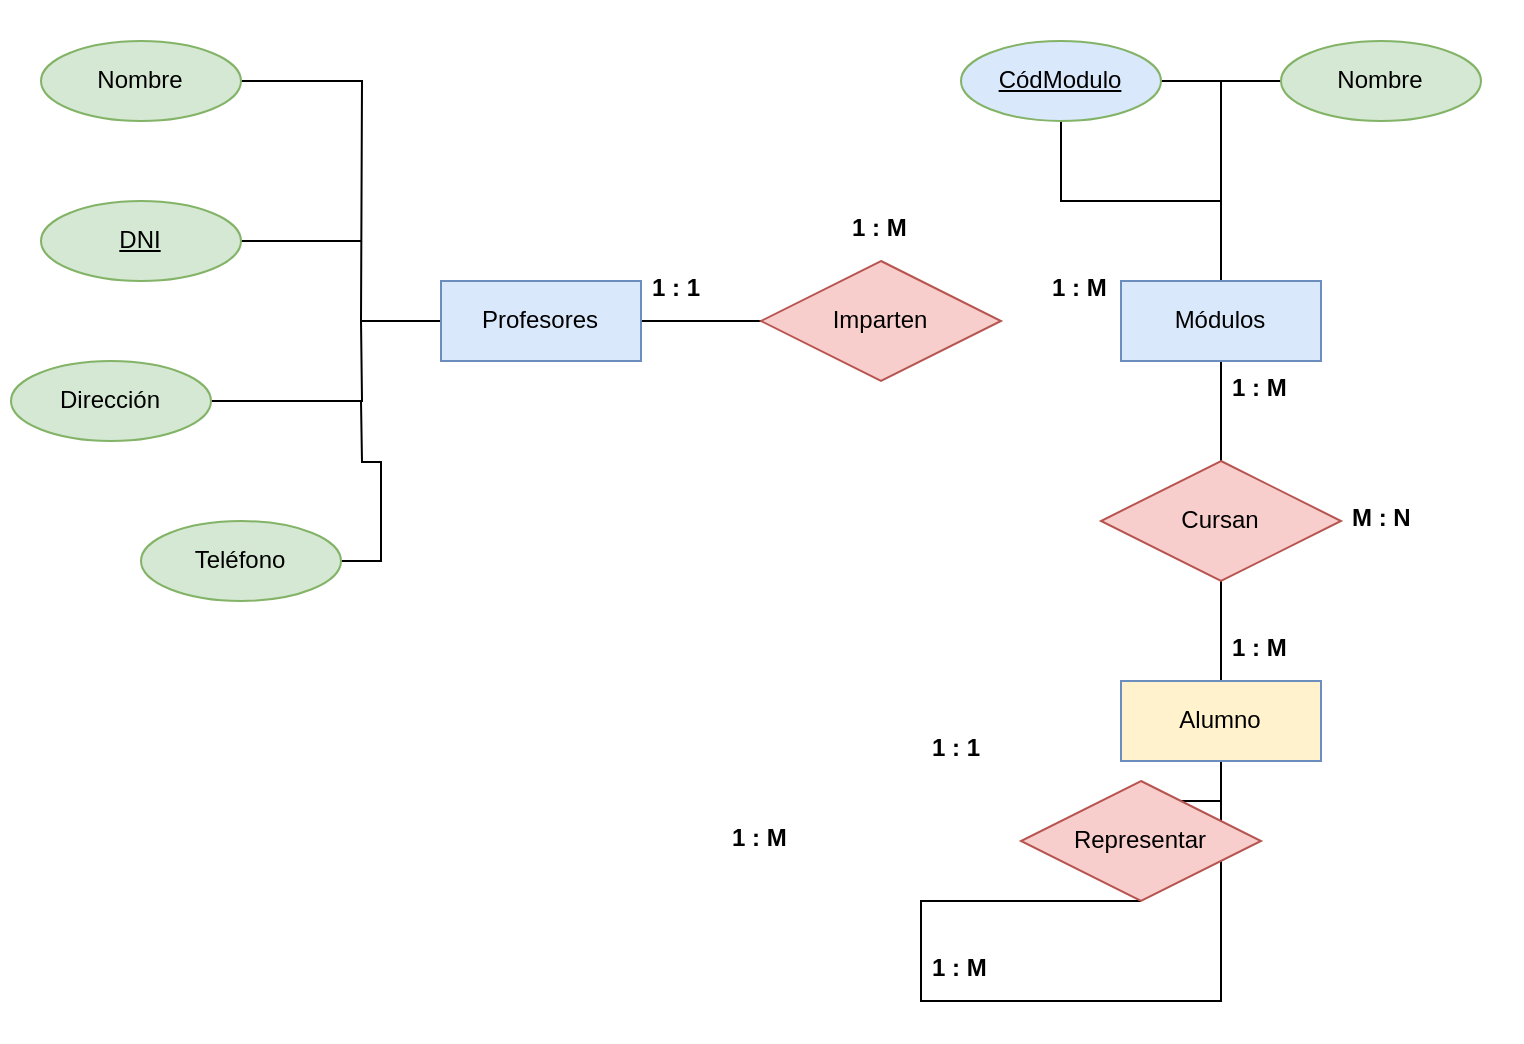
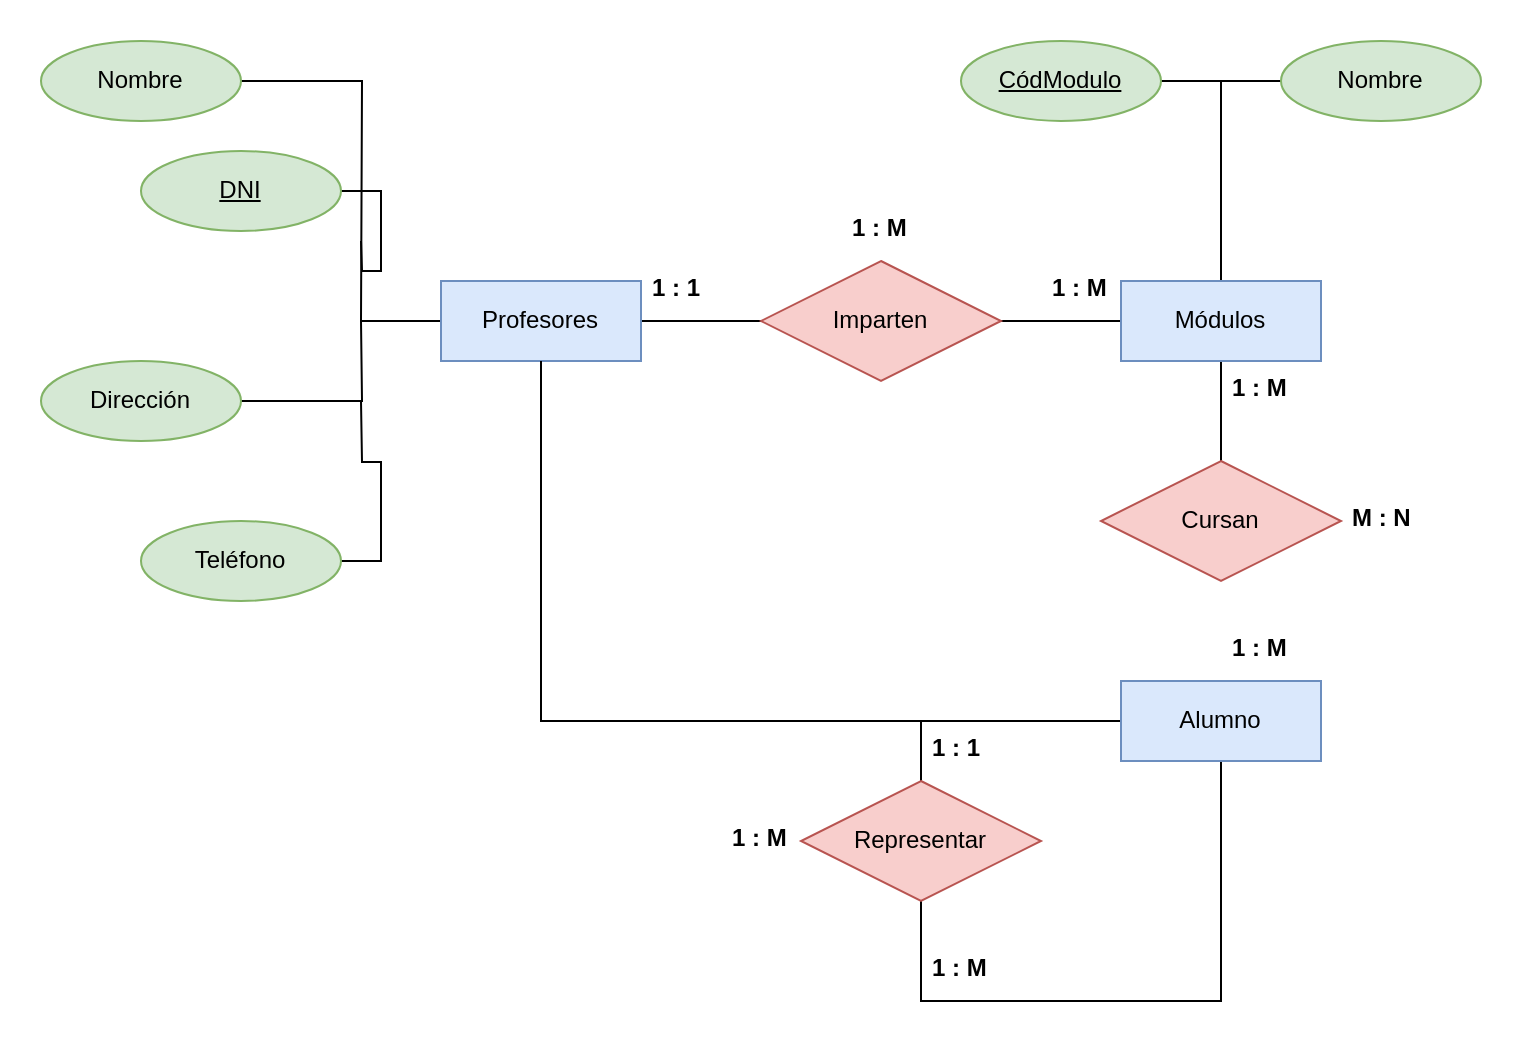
node "CódModulo": fillcolor #dae8fc -> #d5e8d4
edge "CódModulo" -- "Módulos": now "Imparten" -- "Módulos"
node "DNI": moved (141, 241) -> (241, 191)
node "Dirección": moved (111, 401) -> (141, 401)
edge "Cursan" -- "Alumno": now "Profesores" -- "Alumno"
node "Alumno": fillcolor #fff2cc -> #dae8fc
node "Representar": moved (1141, 841) -> (921, 841)
